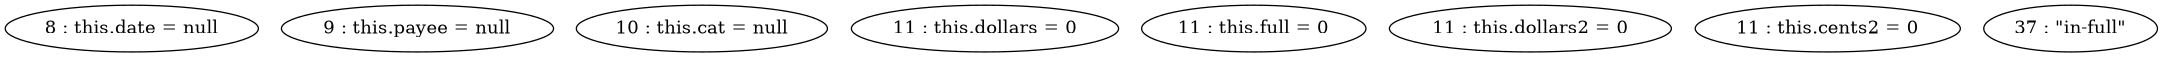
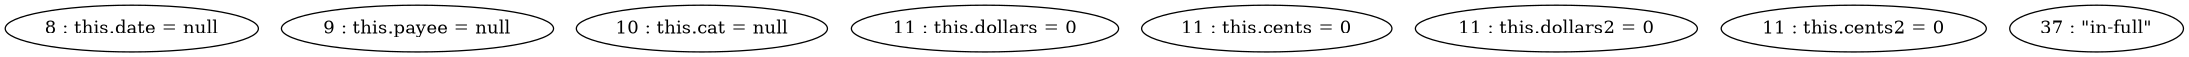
node "11 : this.full = 0": label "11 : this.full = 0" -> "11 : this.cents = 0"
